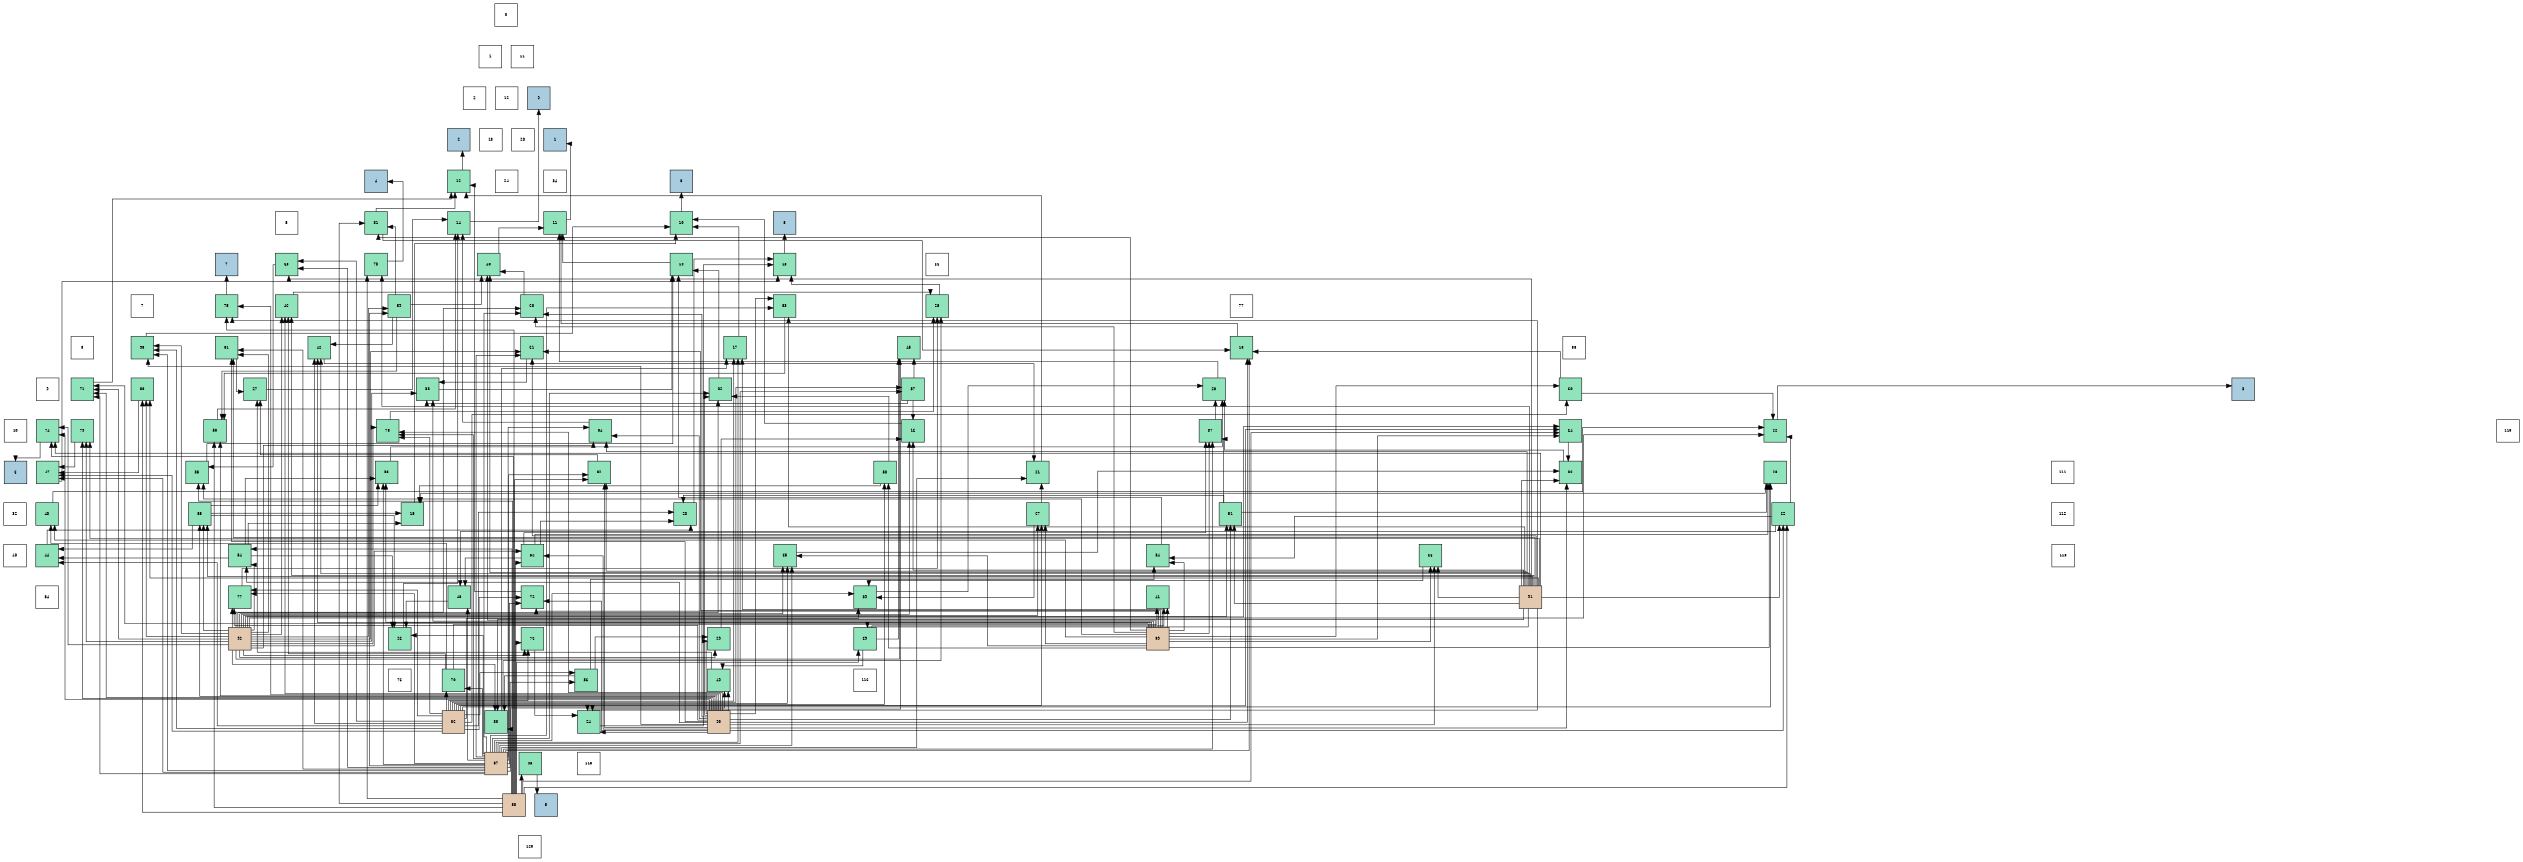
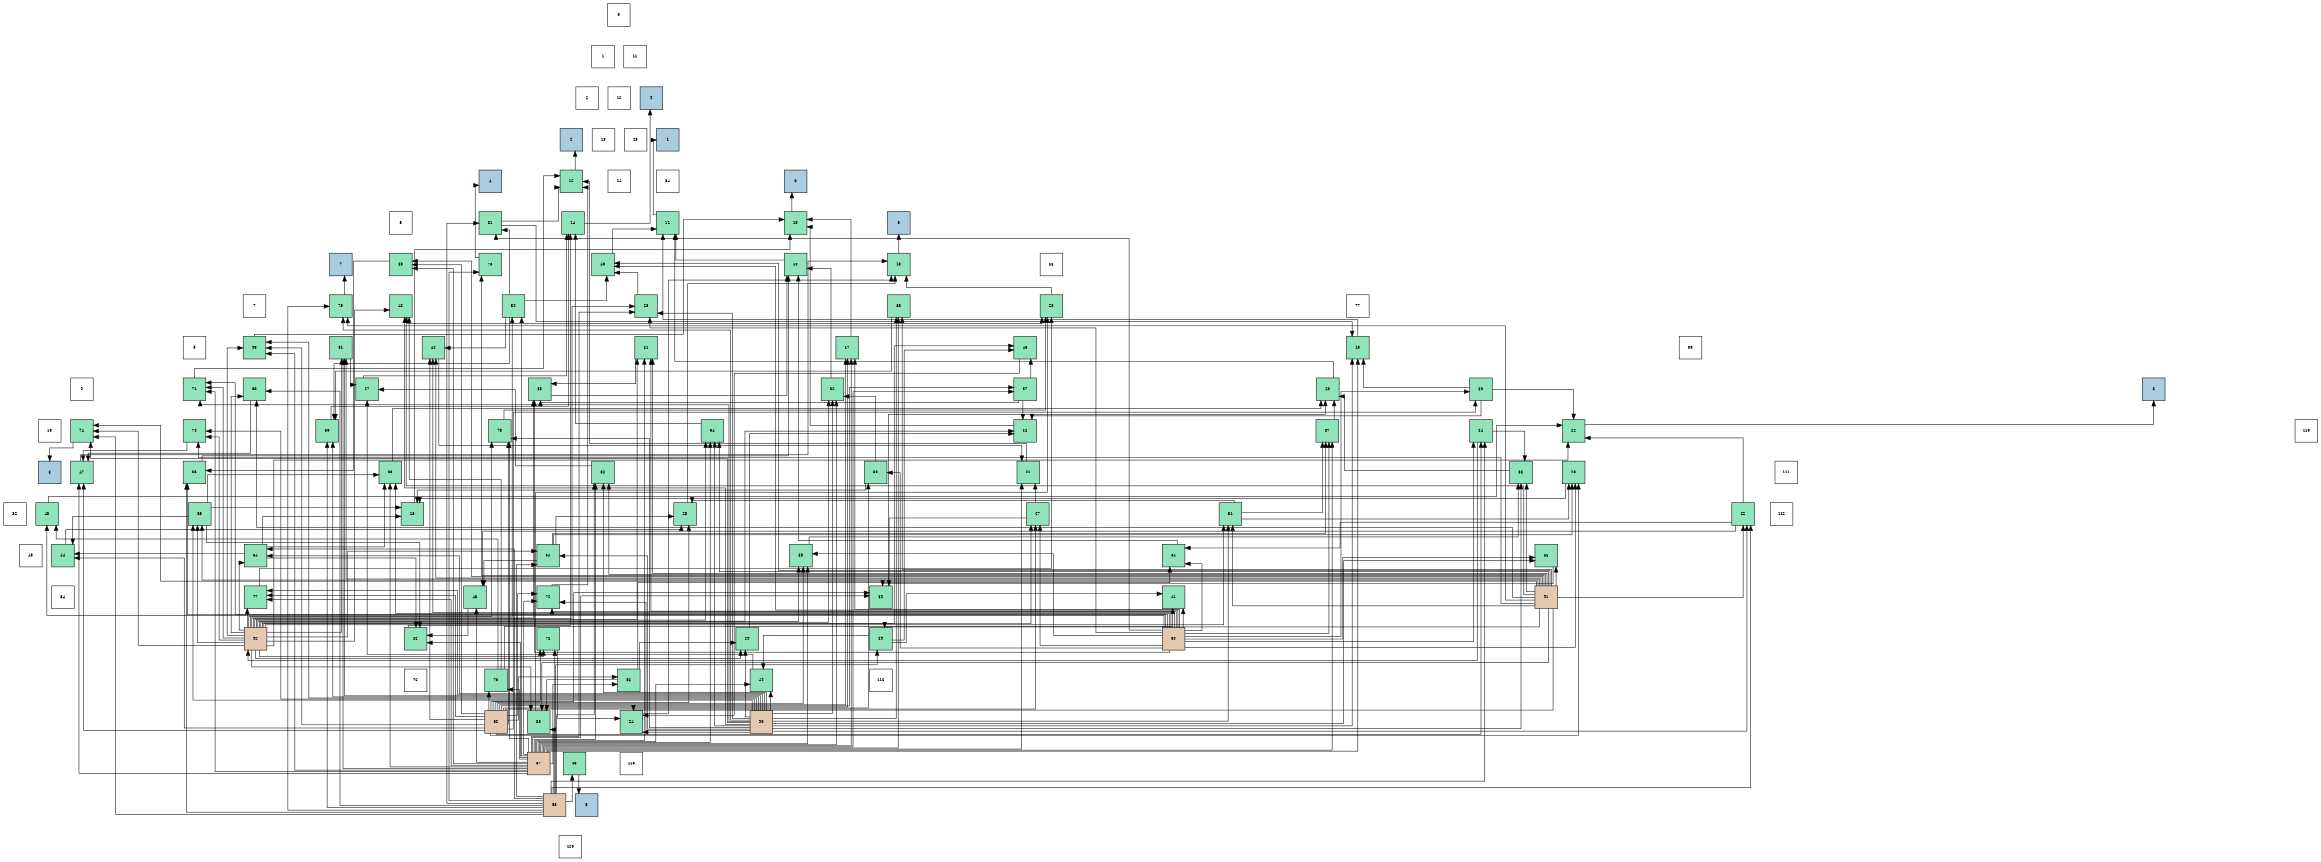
node "113": removed
edge "91" -> "16": now "60" -> "16"
edge "92" -> "64": reversed
